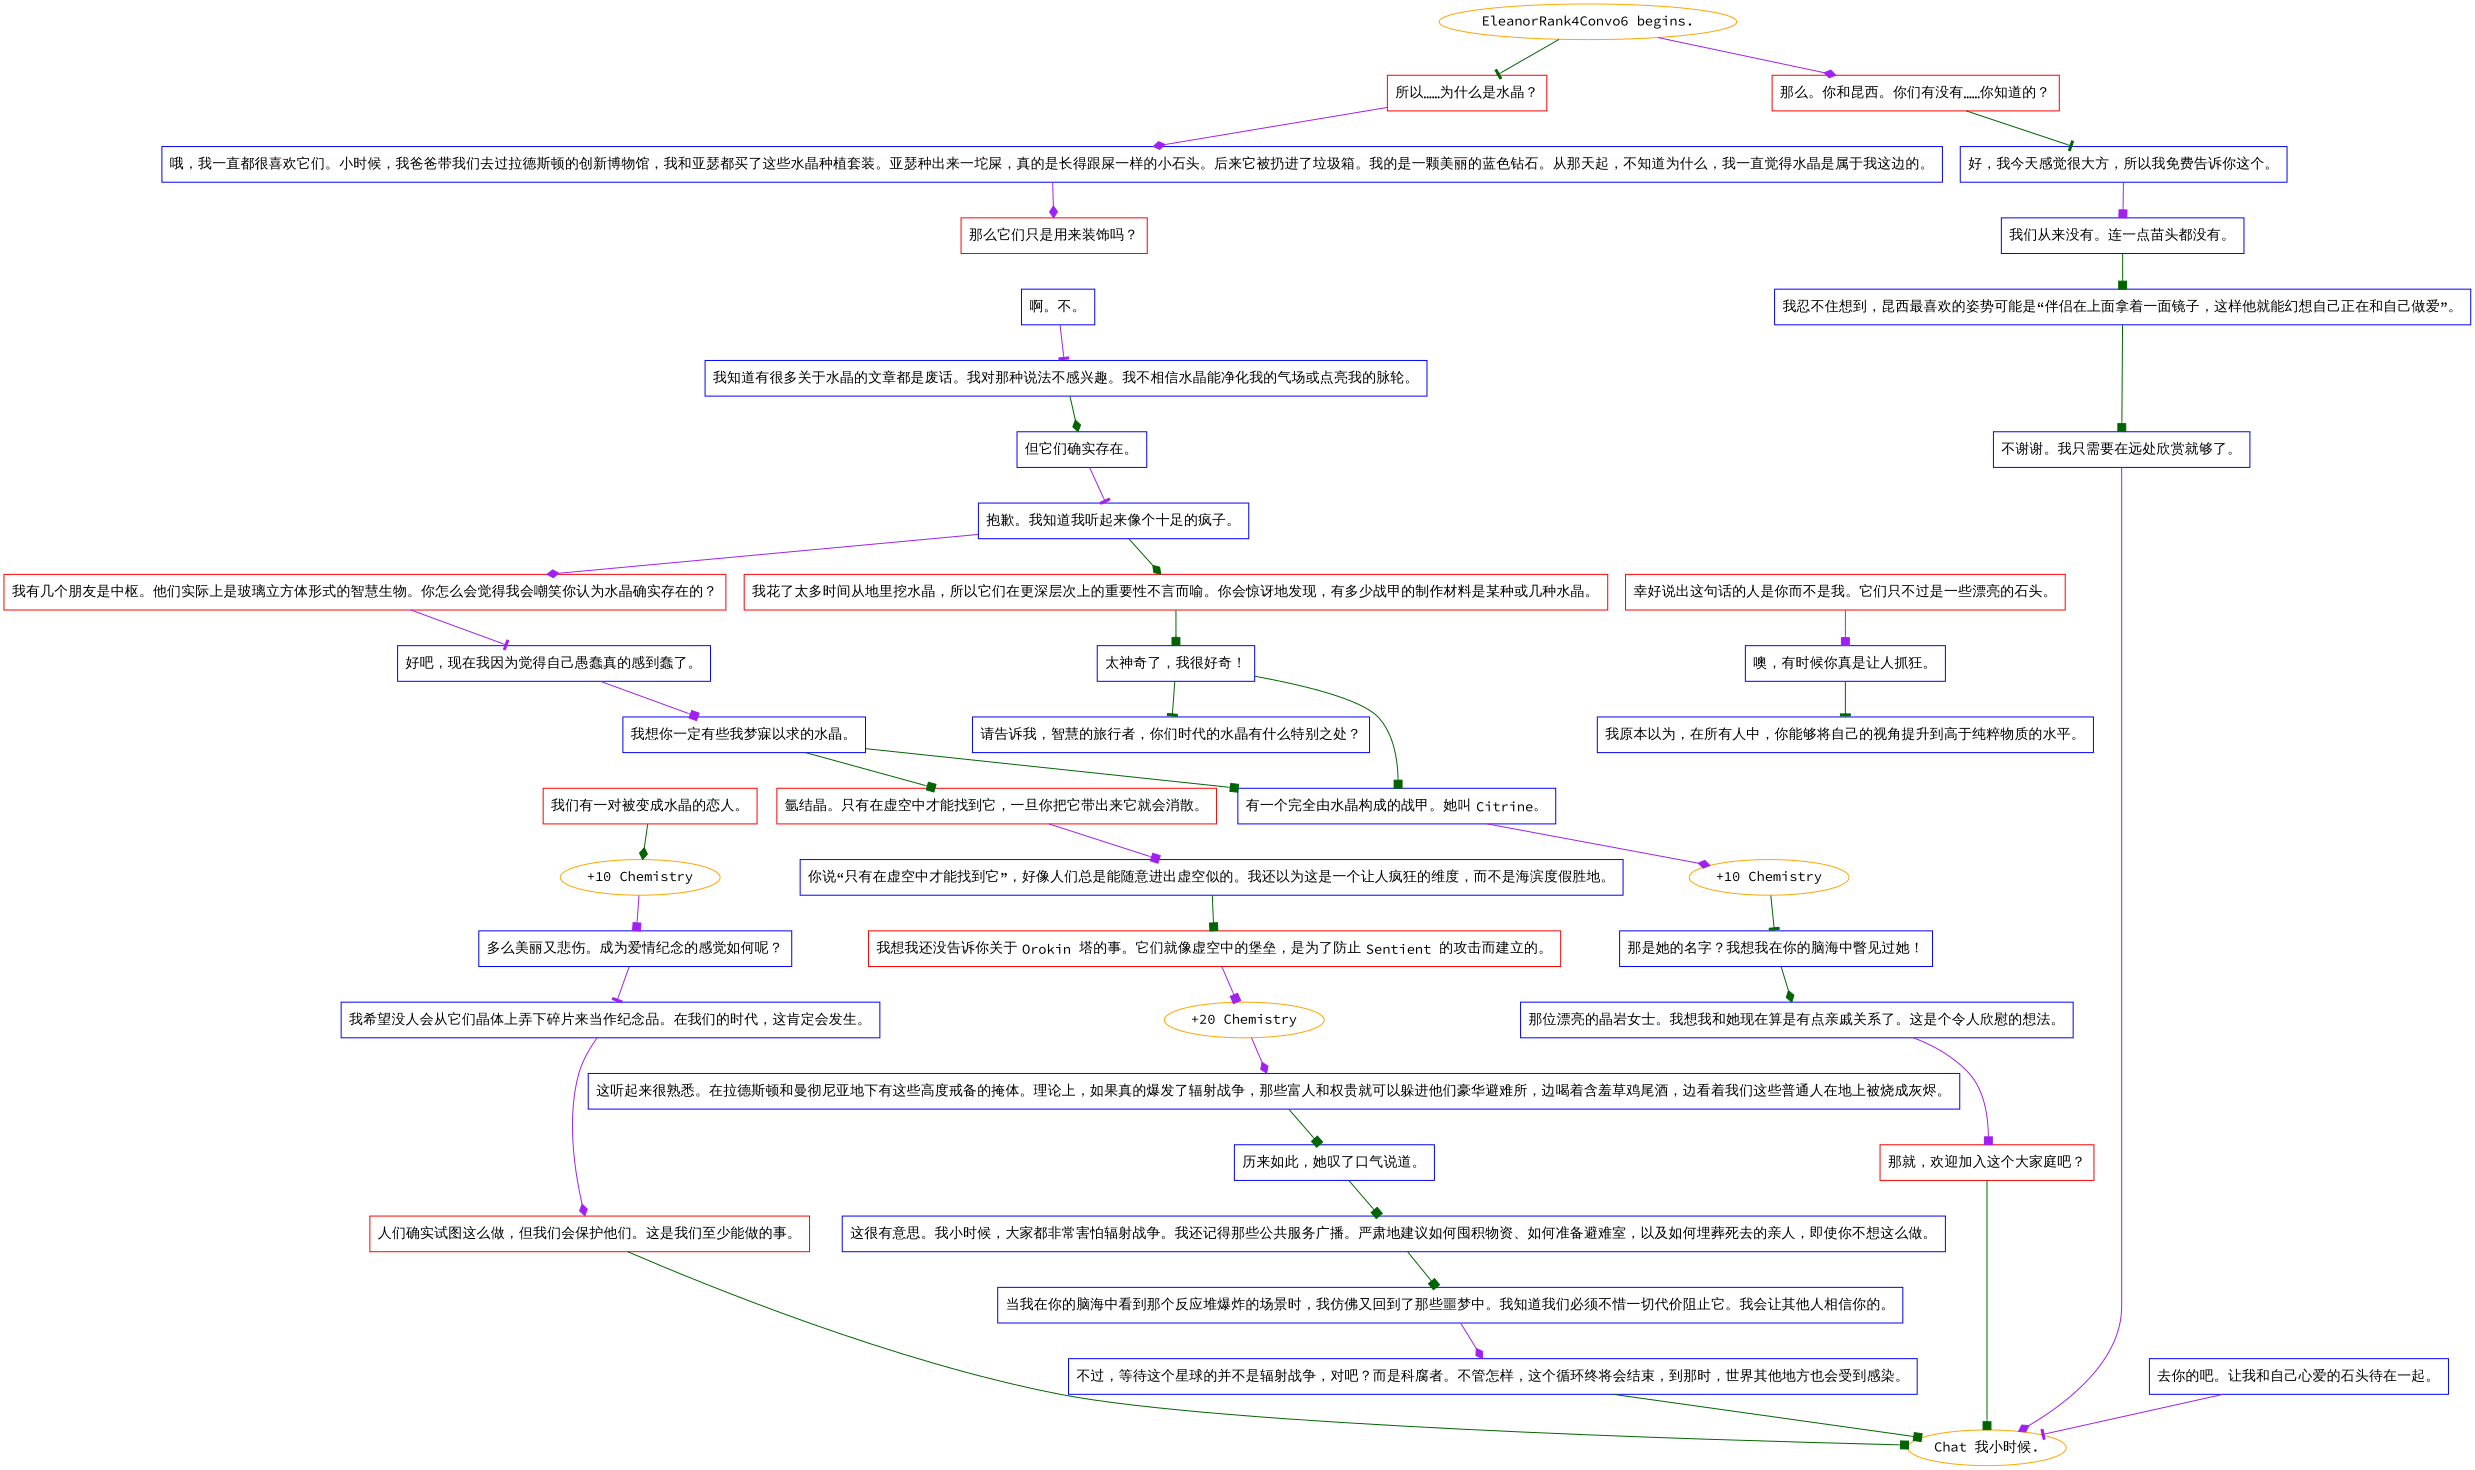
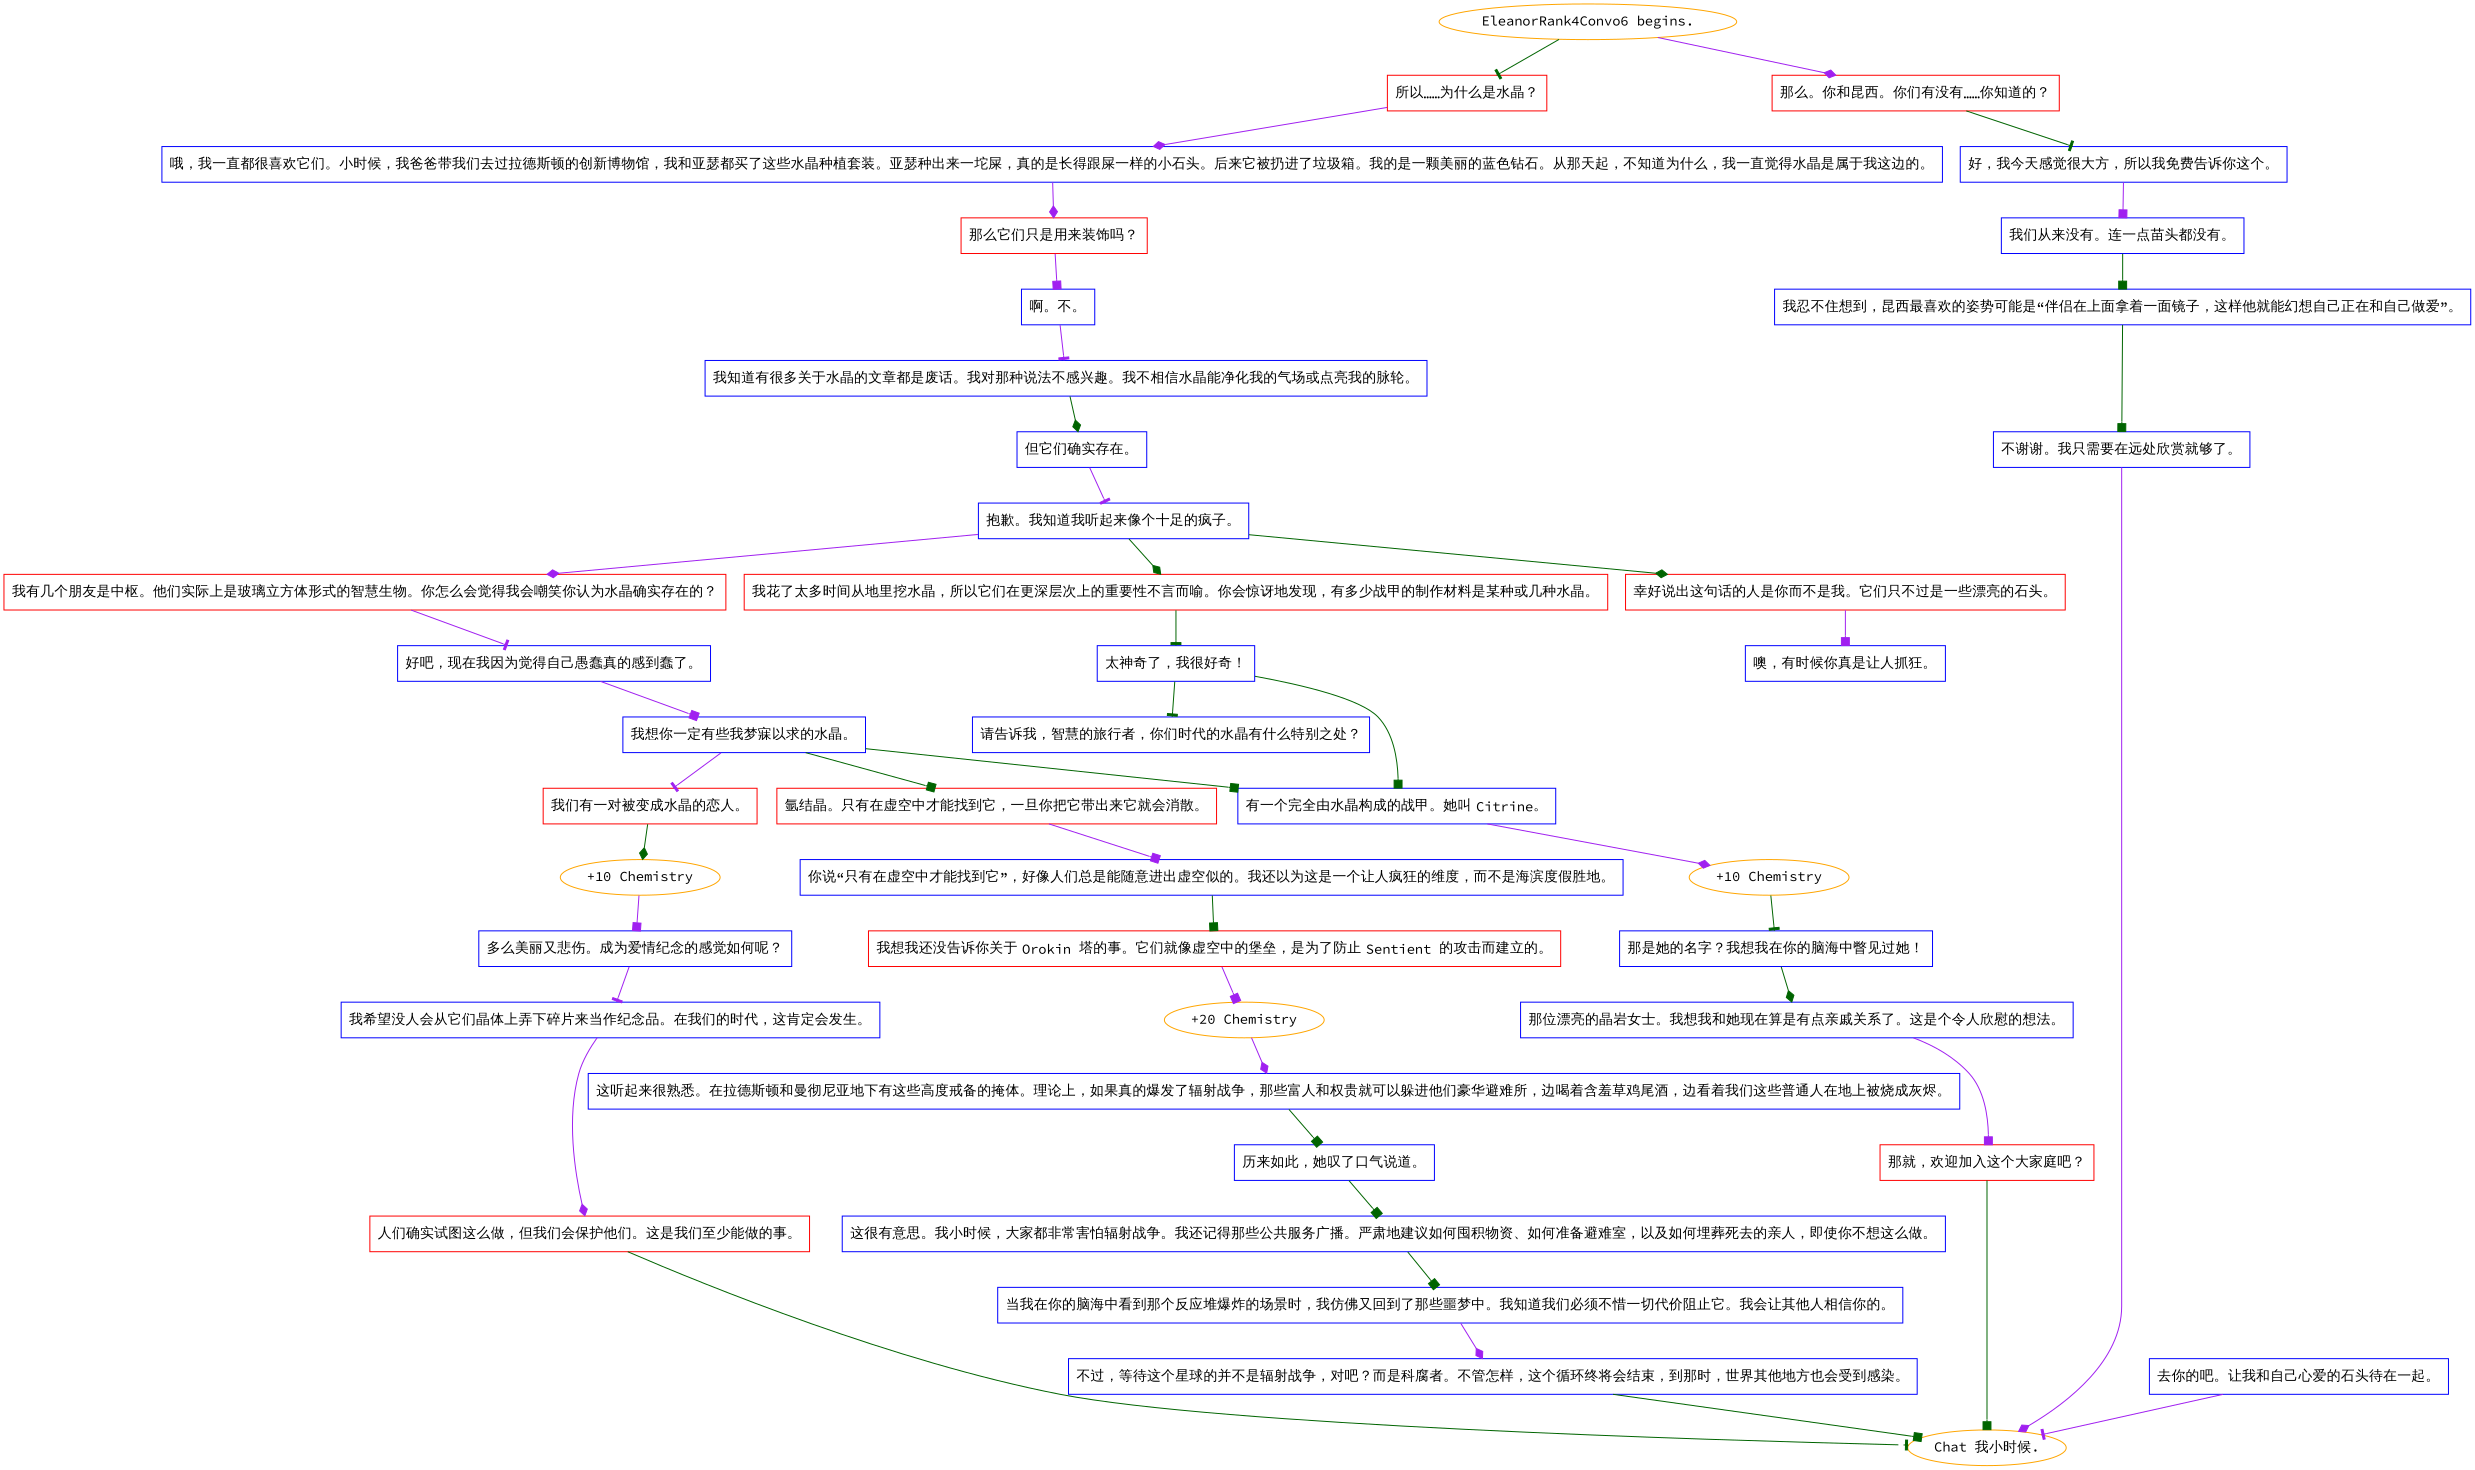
edge "那么它们只是用来装饰吗？" -> "啊。不。": added
edge "抱歉。我知道我听起来像个十足的疯子。" -> "幸好说出这句话的人是你而不是我。它们只不过是一些漂亮的石头。": added
edge "我花了太多时间从地里挖水晶，所以它们在更深层次上的重要性不言而喻。你会惊讶地发现，有多少战甲的制作材料是某种或几种水晶。" -> "太神奇了，我很好奇！": arrowhead box -> tee
node "我原本以为，在所有人中，你能够将自己的视角提升到高于纯粹物质的水平。": removed
edge "我想你一定有些我梦寐以求的水晶。" -> "我们有一对被变成水晶的恋人。": added
edge "人们确实试图这么做，但我们会保护他们。这是我们至少能做的事。" -> "Chat 我小时候.": arrowhead box -> tee
